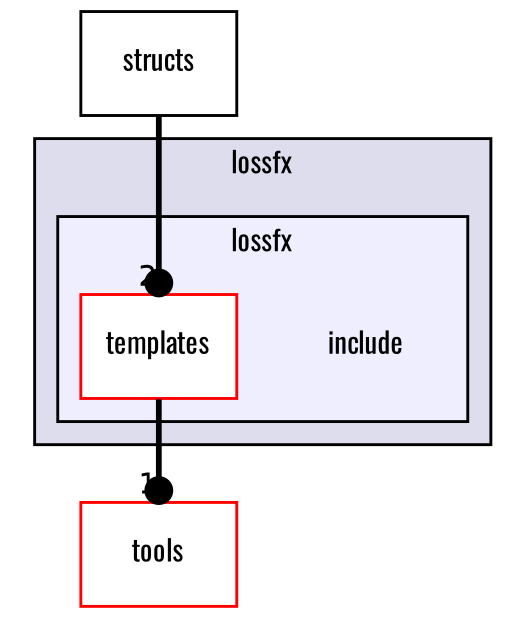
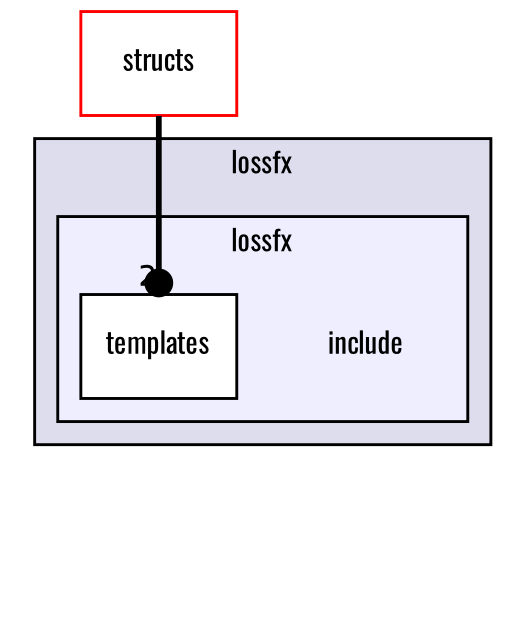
node "structs": color black -> red
node "templates": color red -> black
node "tools": removed
